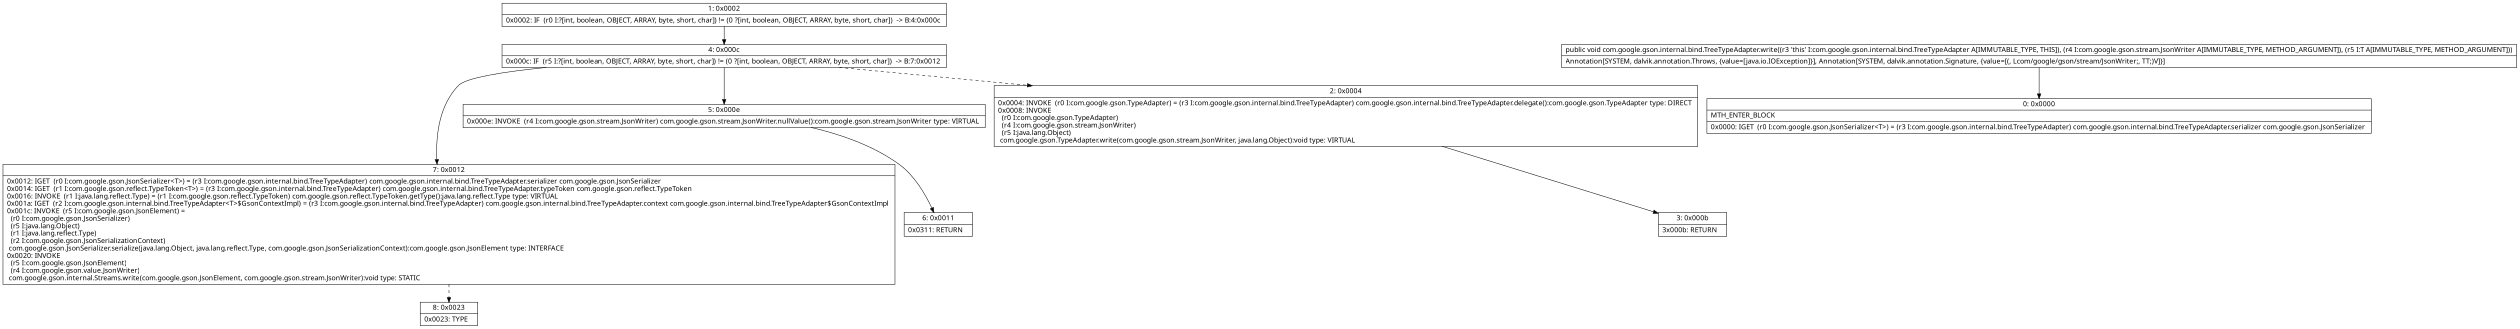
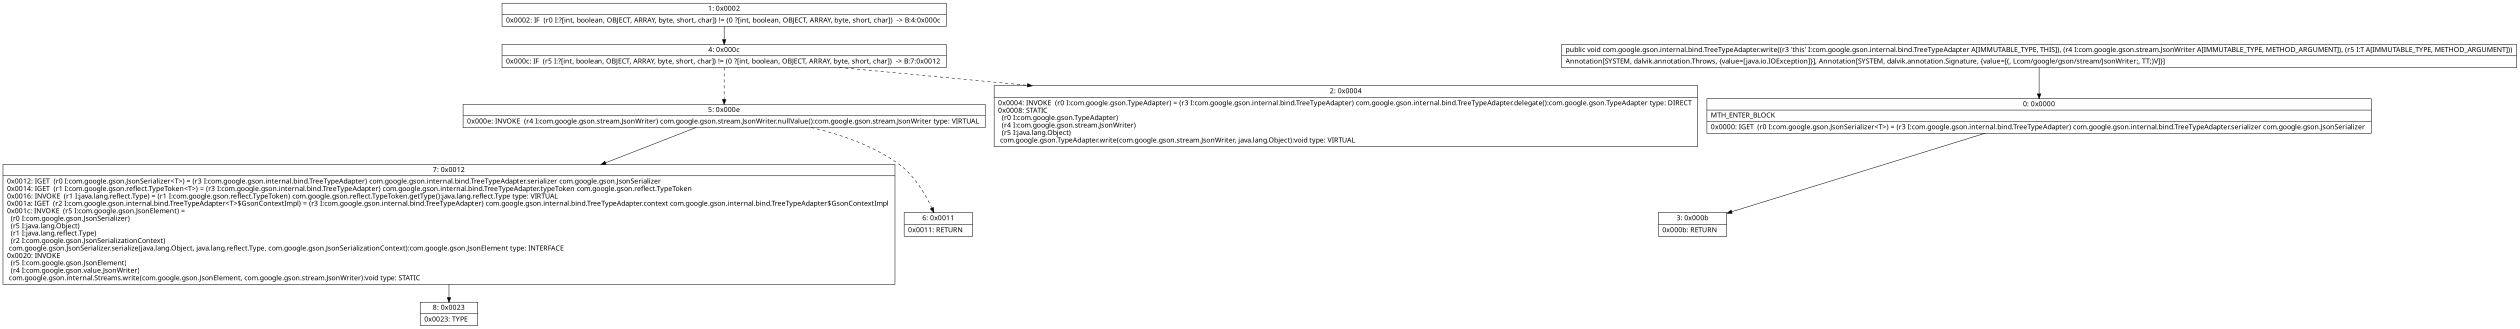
edge "4: 0x000c" -> "7: 0x0012": now "5: 0x000e" -> "7: 0x0012"
edge "4: 0x000c" -> "5: 0x000e": style solid -> dashed
node "2: 0x0004": text "0x0008: INVOKE" -> "0x0008: STATIC"
edge "5: 0x000e" -> "6: 0x0011": style solid -> dashed
edge "2: 0x0004" -> "3: 0x000b": now "0: 0x0000" -> "3: 0x000b"
node "6: 0x0011": text "0x0311: RETURN" -> "0x0011: RETURN"
node "3: 0x000b": text "3x000b: RETURN" -> "0x000b: RETURN"
edge "7: 0x0012" -> "8: 0x0023": style dashed -> solid
